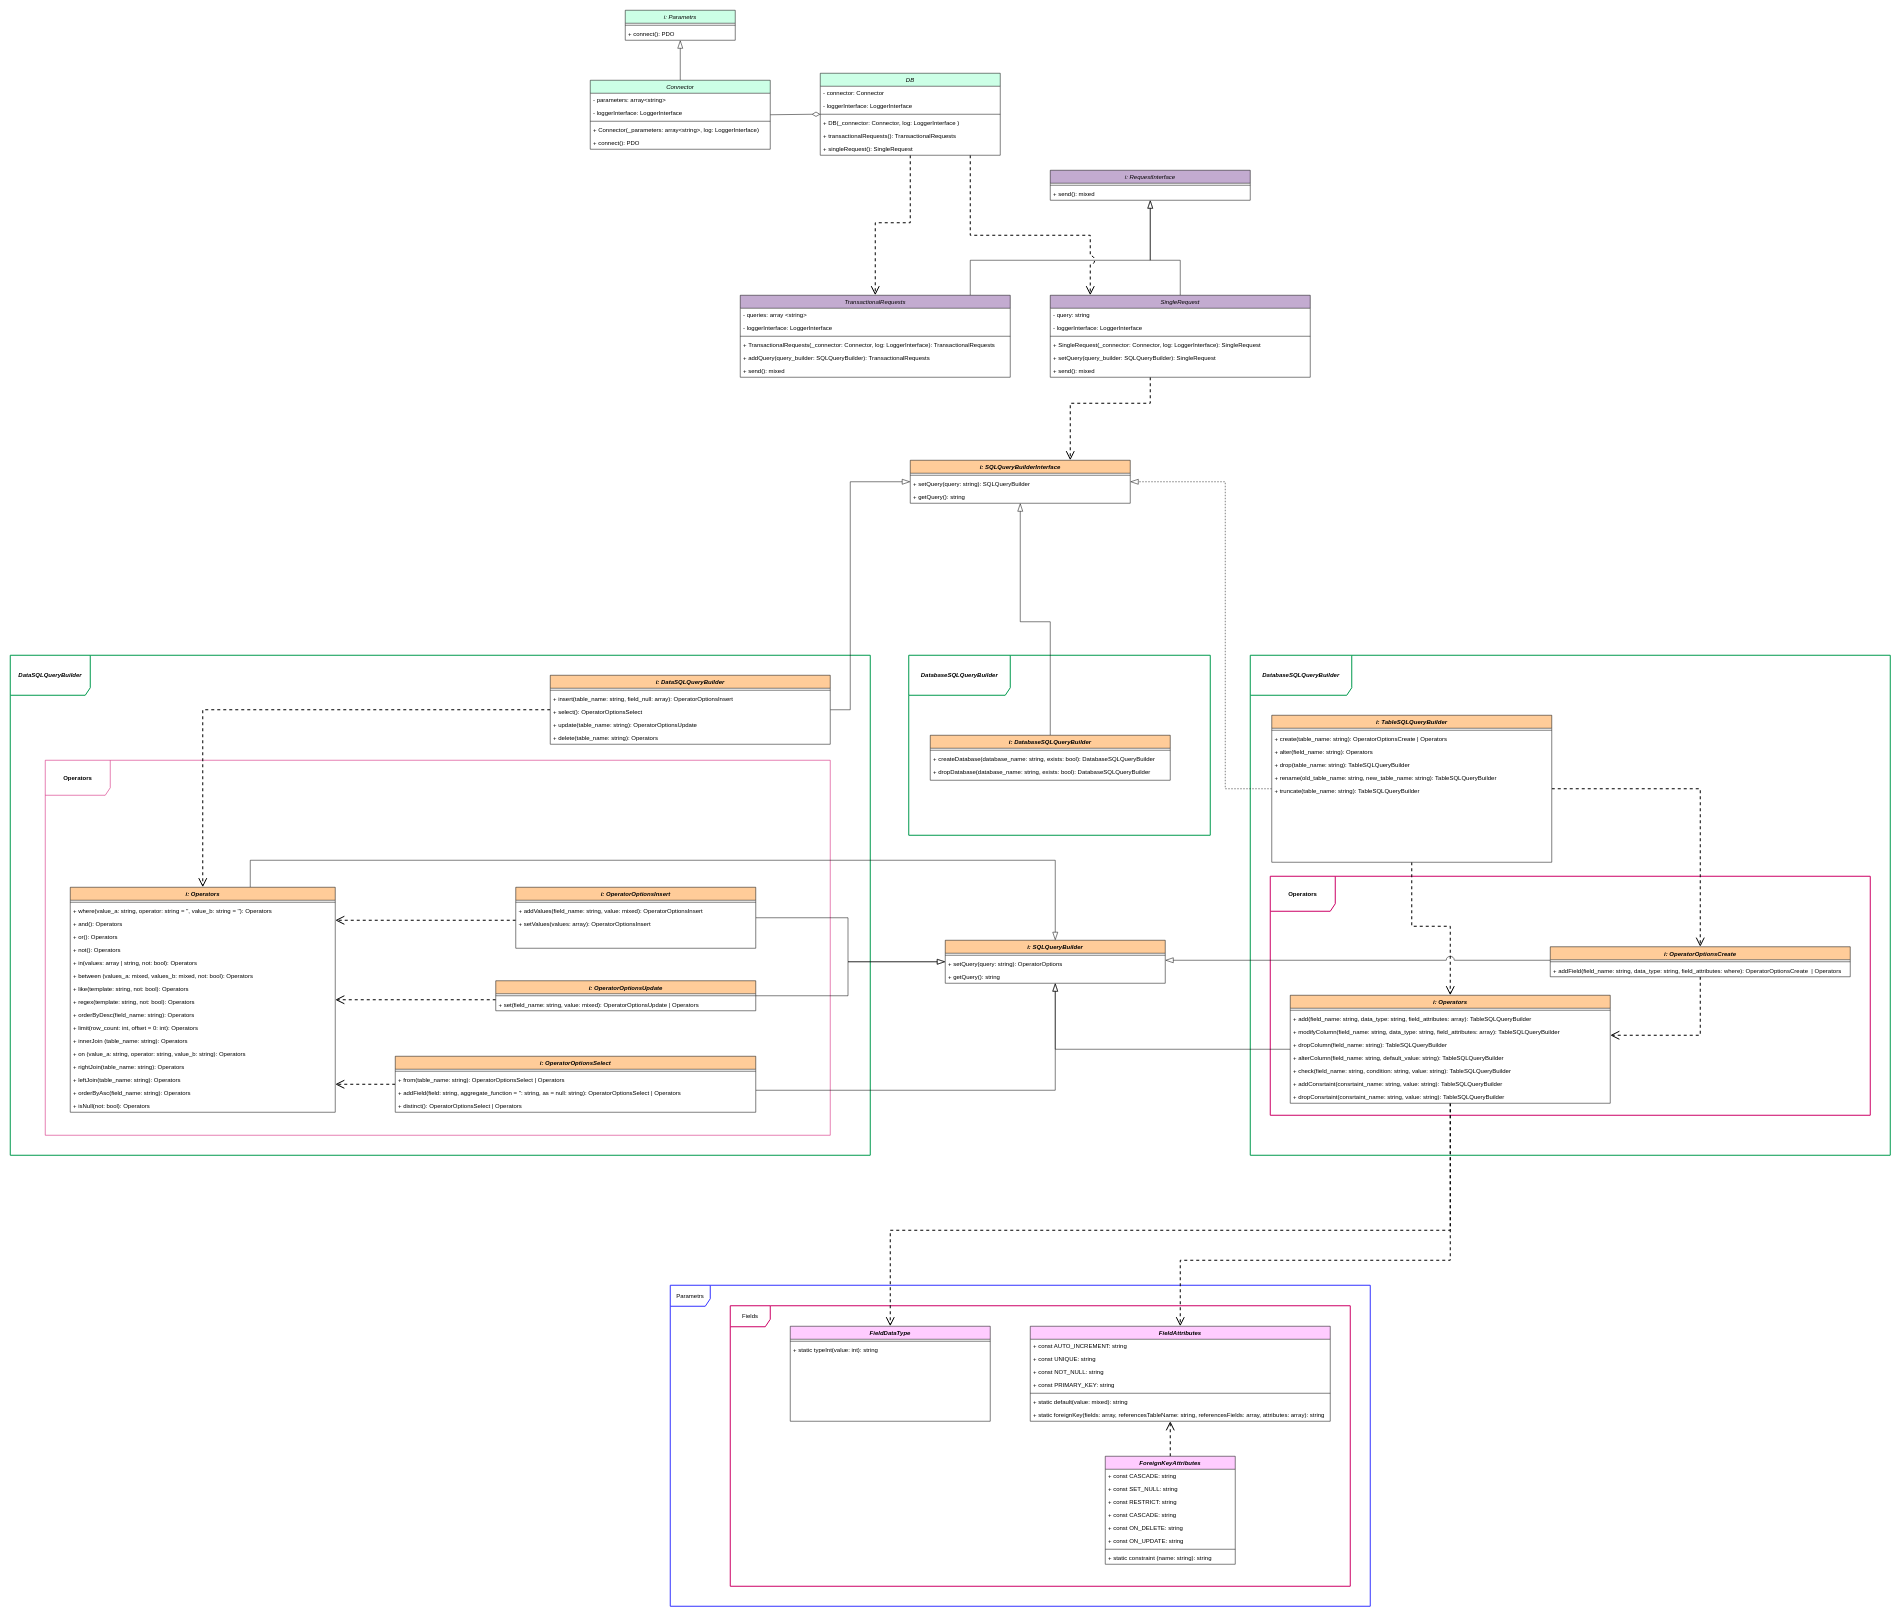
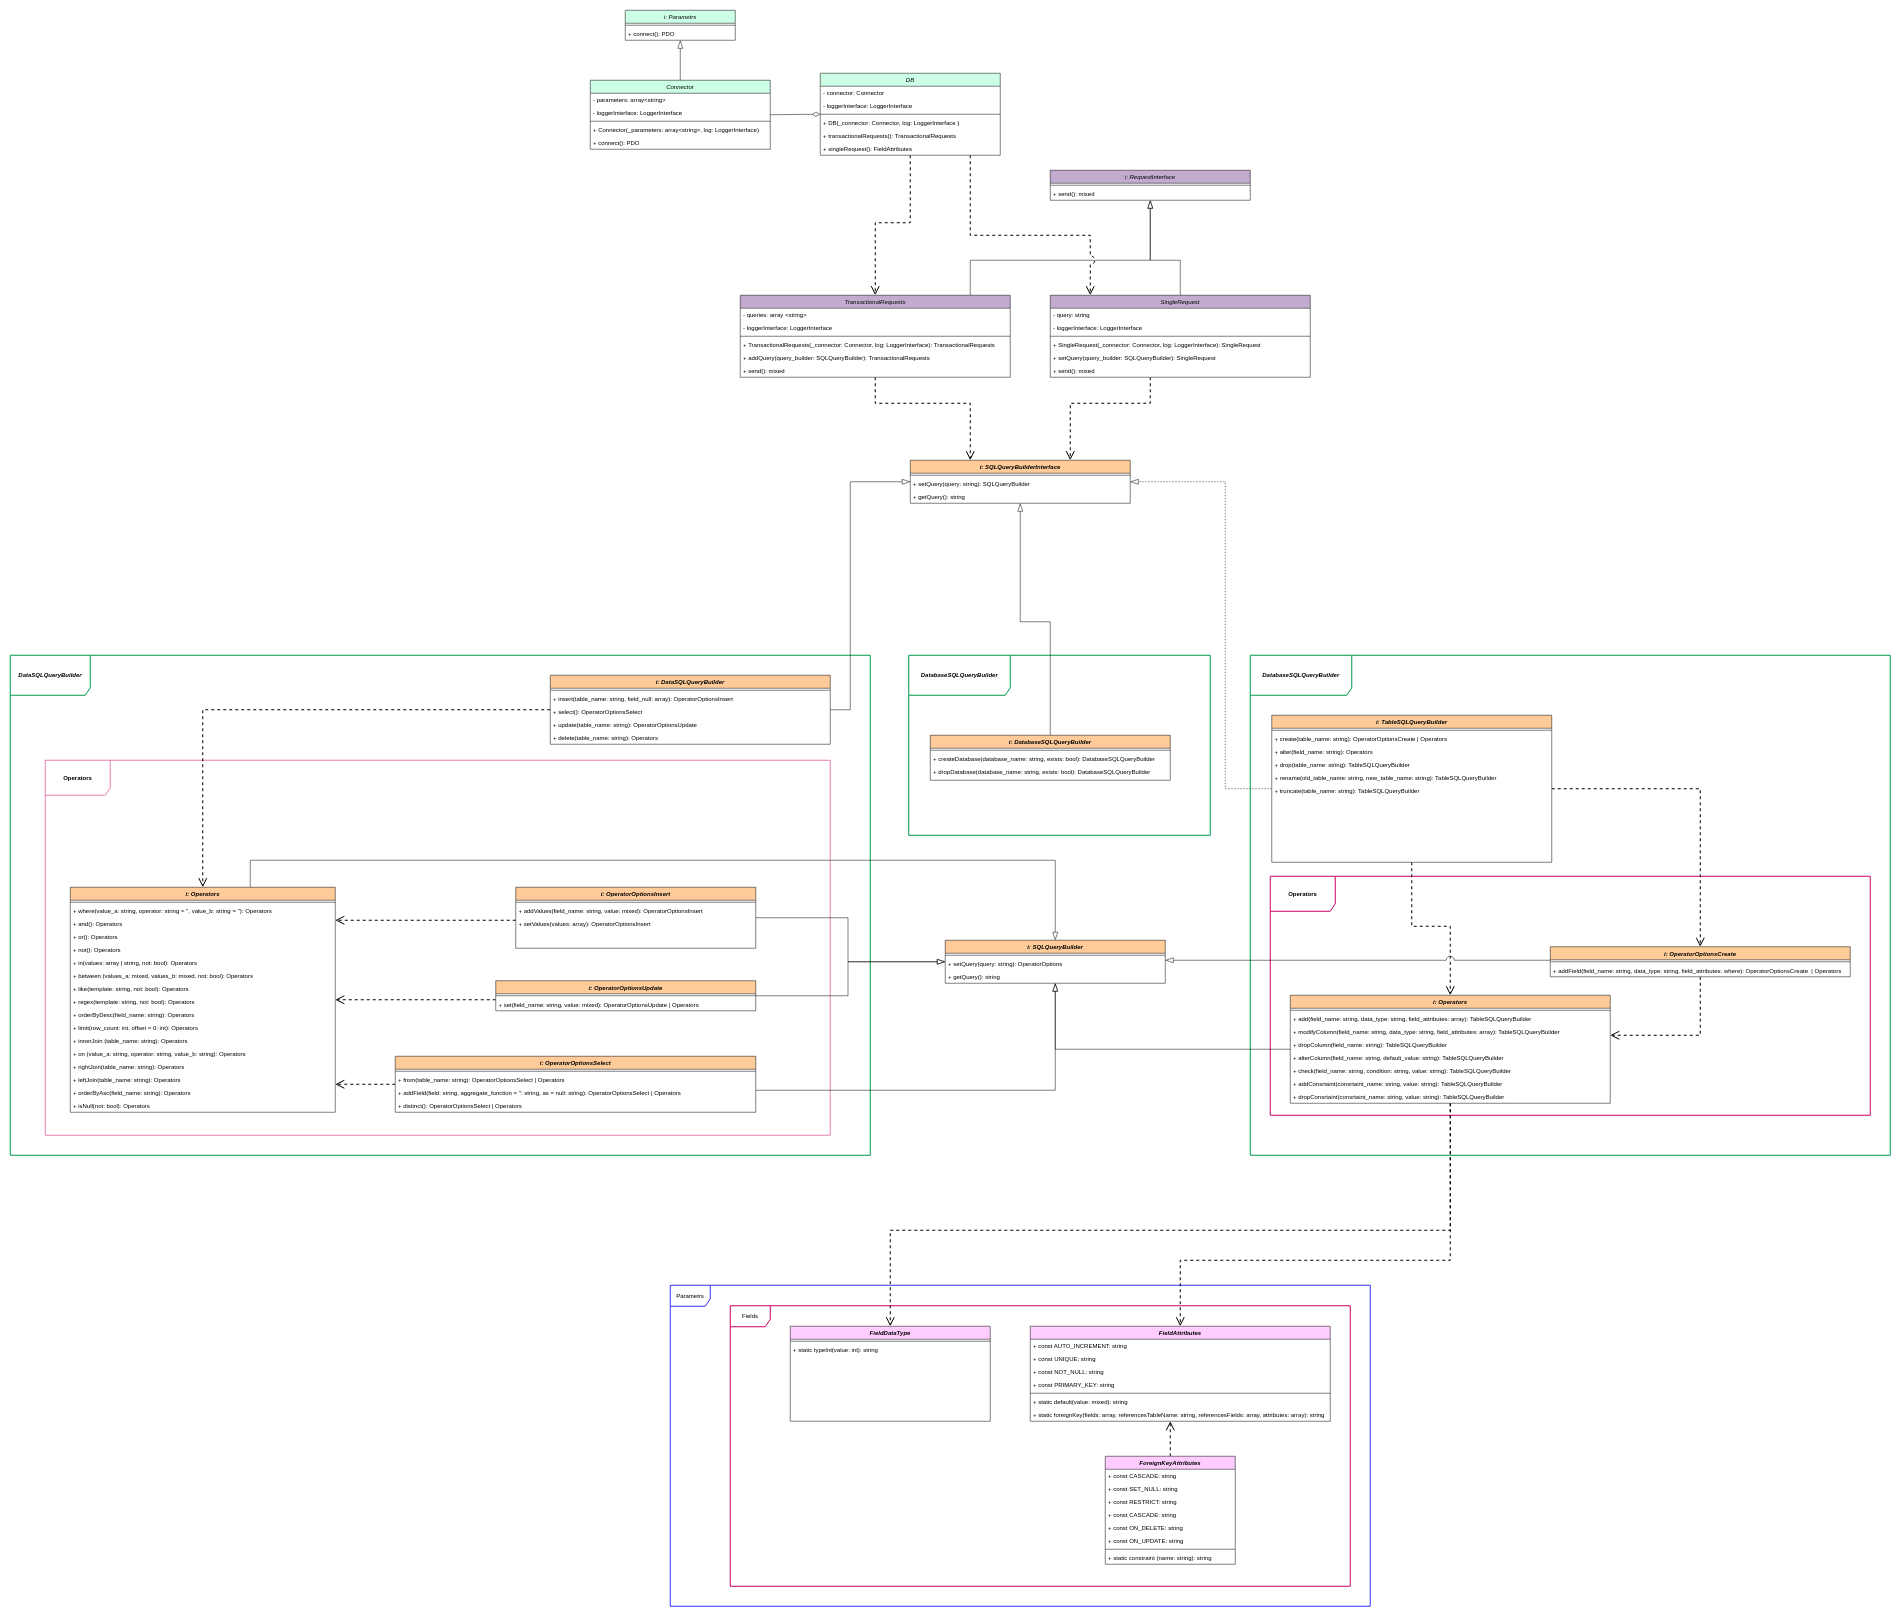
node "+ singleRequest(): SingleRequest": label "+ singleRequest(): SingleRequest" -> "+ singleRequest(): FieldAttributes"
edge "TransactionalRequests" -> "i: SQLQueryBuilderInterface": added
